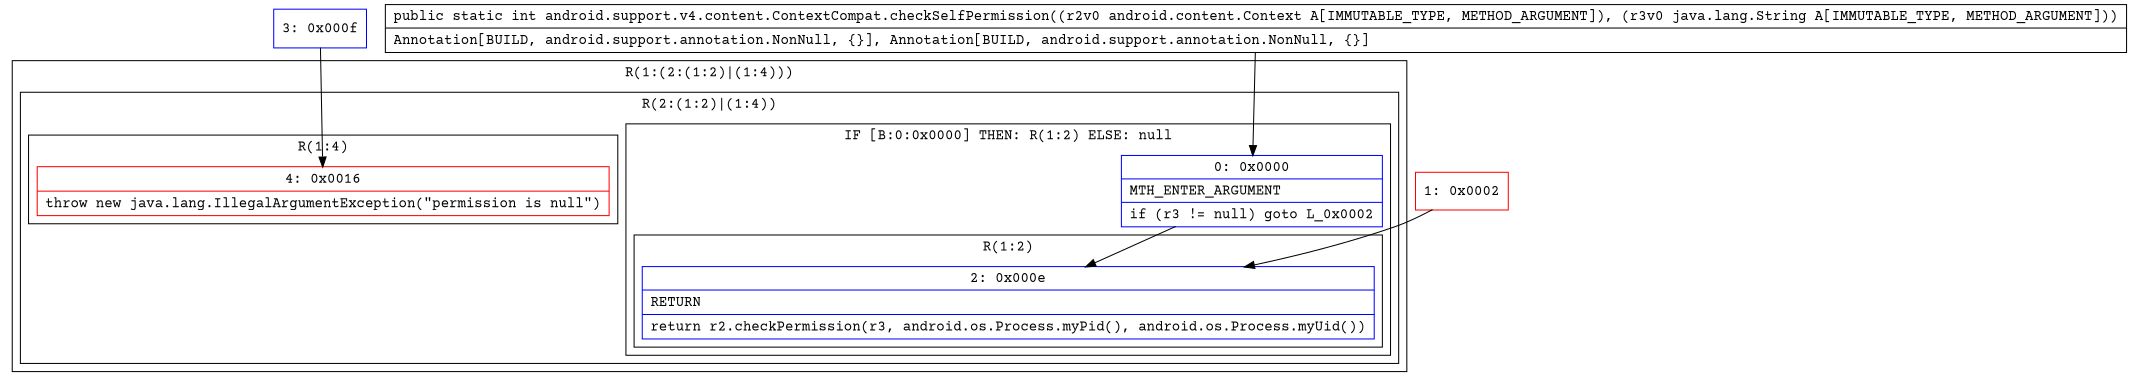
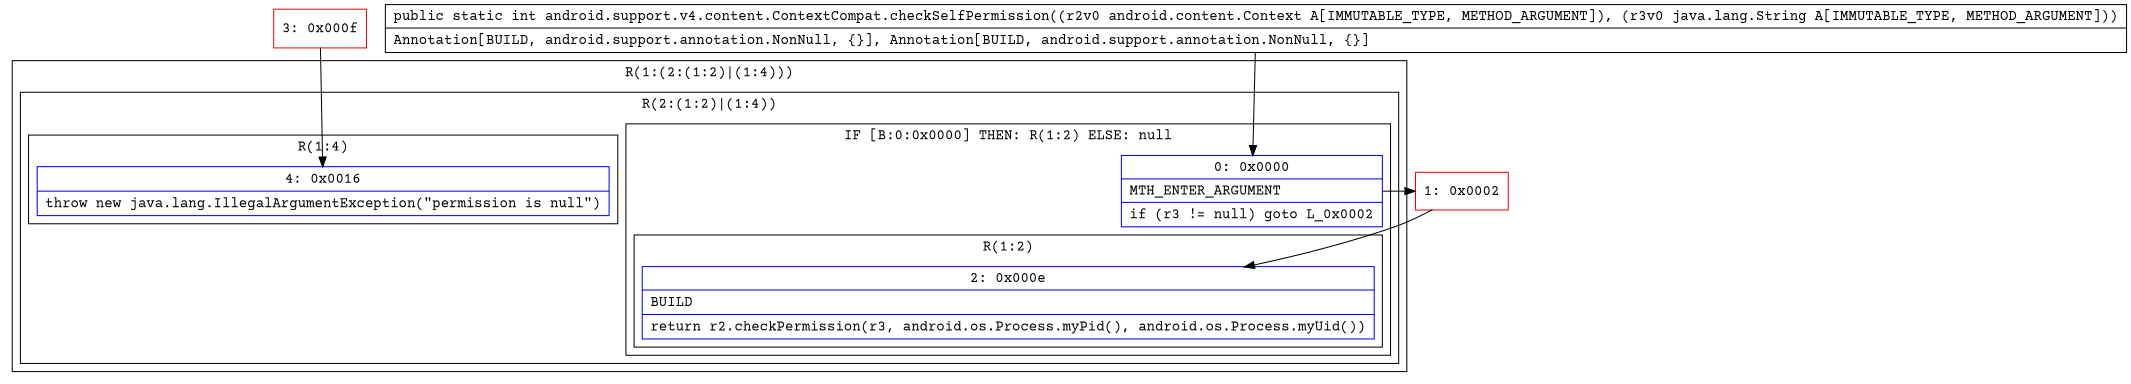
node "3: 0x000f": color blue -> red
node "4: 0x0016": color red -> blue
edge "0: 0x0000" -> "2: 0x000e": now "0: 0x0000" -> "1: 0x0002"
node "2: 0x000e": text "RETURN" -> "BUILD"
